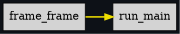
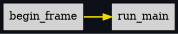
node "frame_frame": label "frame_frame" -> "begin_frame"
